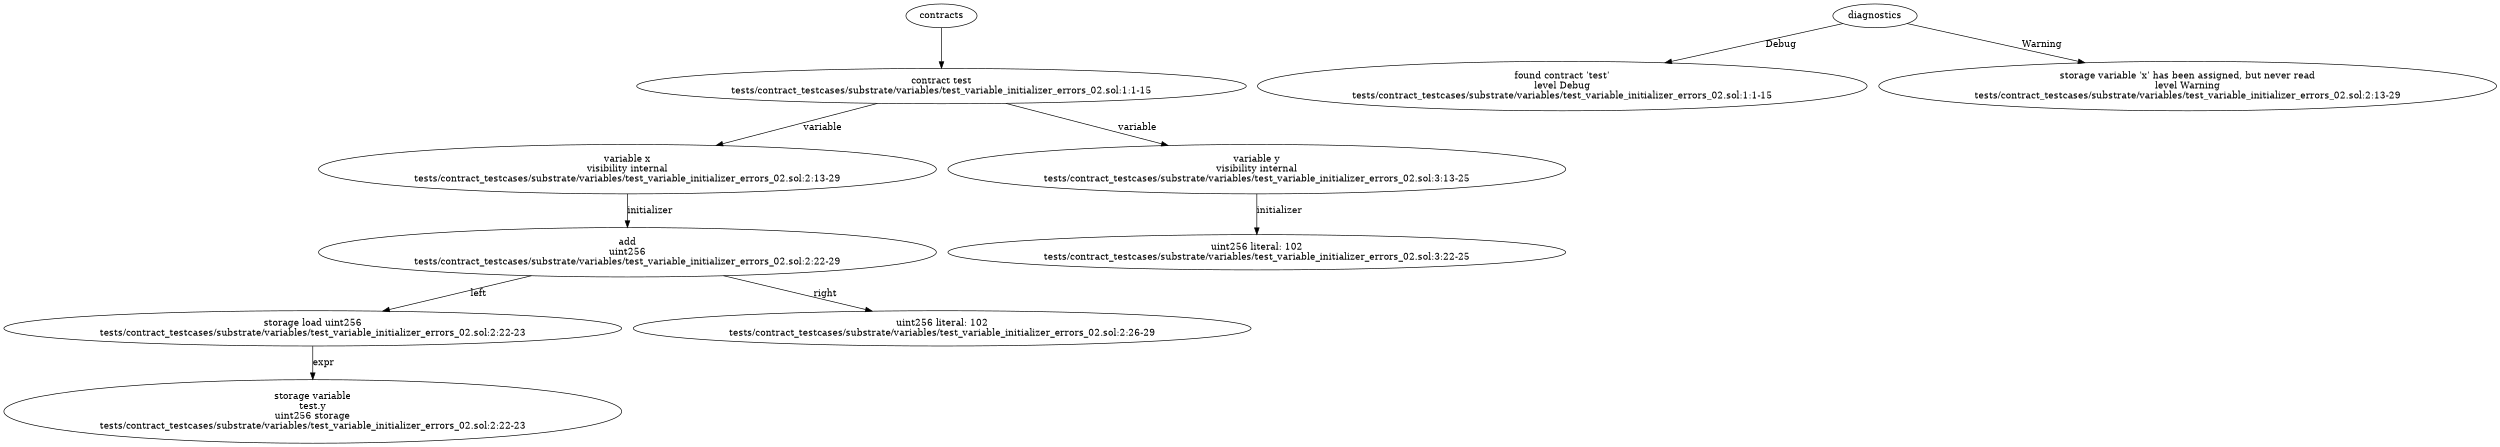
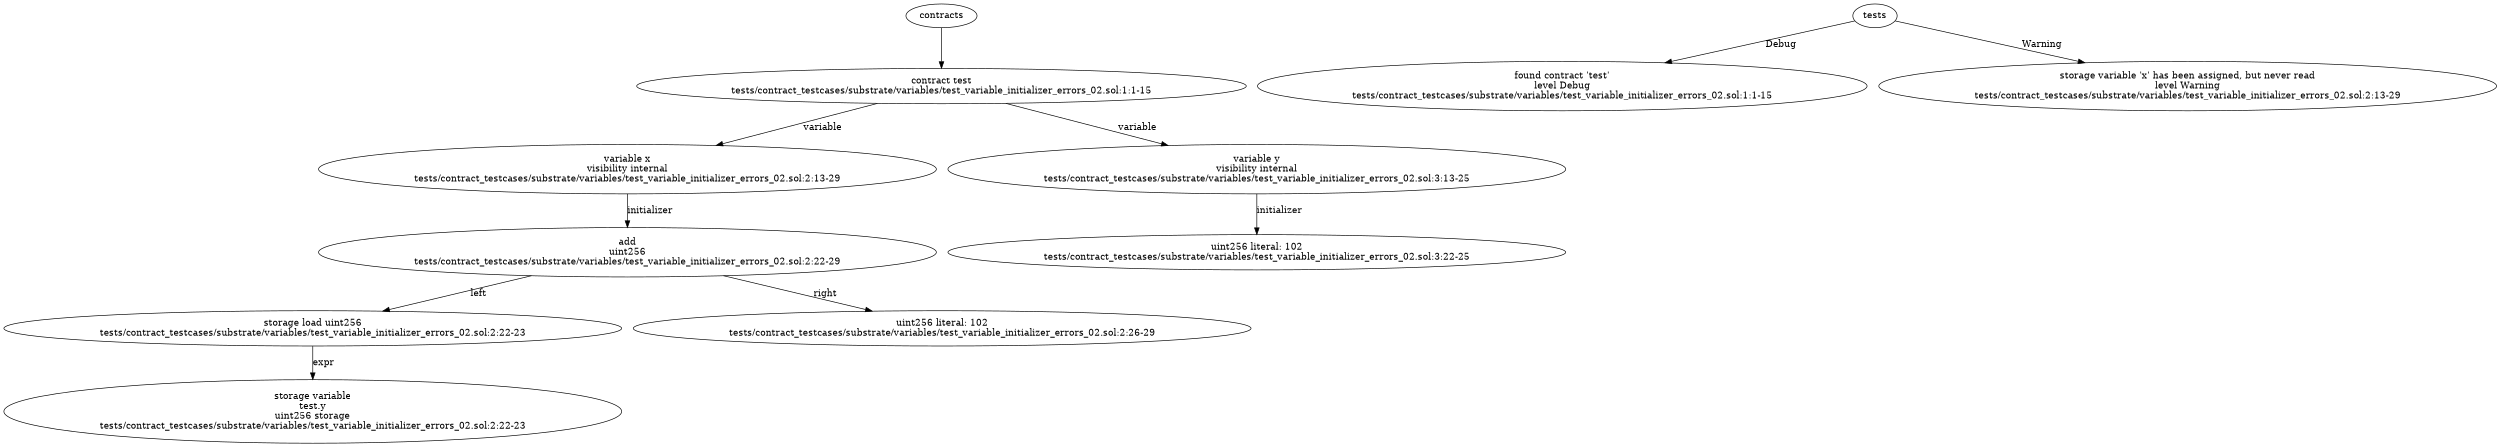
node "diagnostics": label "diagnostics" -> "tests"
